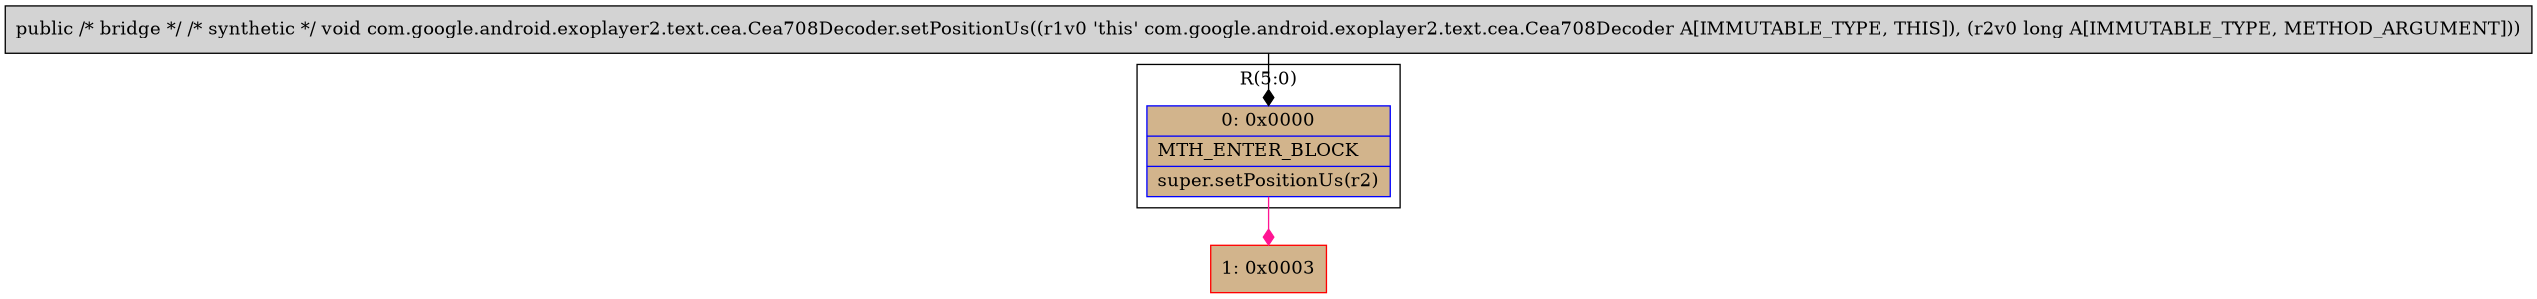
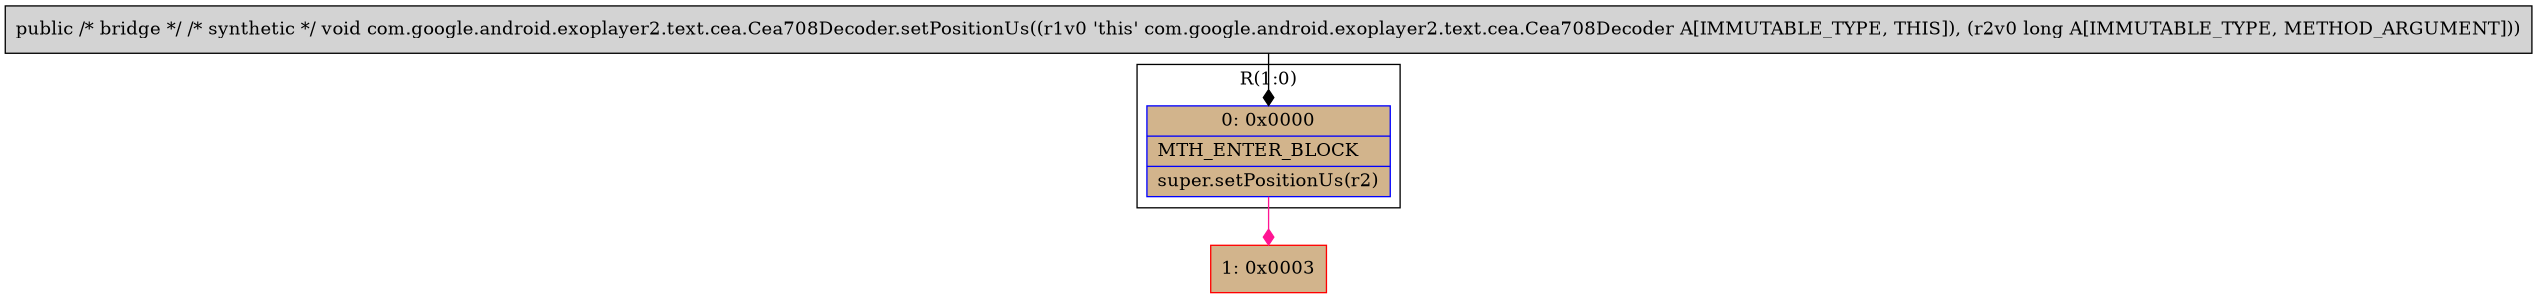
cluster "R(5:0)": label "R(5:0)" -> "R(1:0)"
